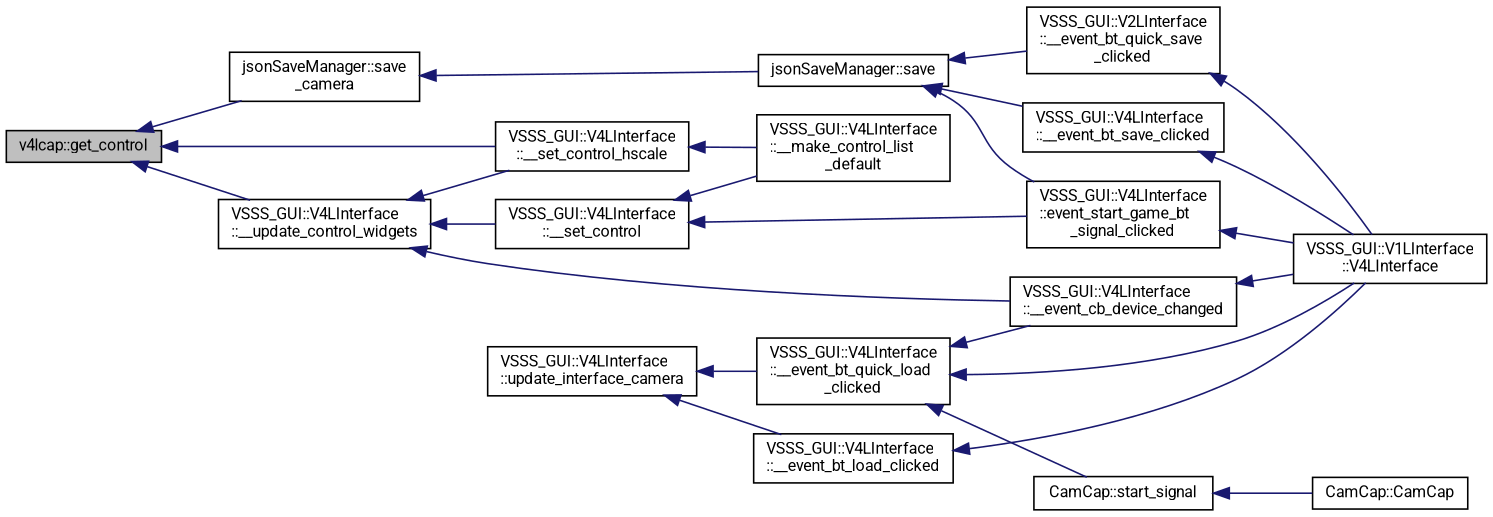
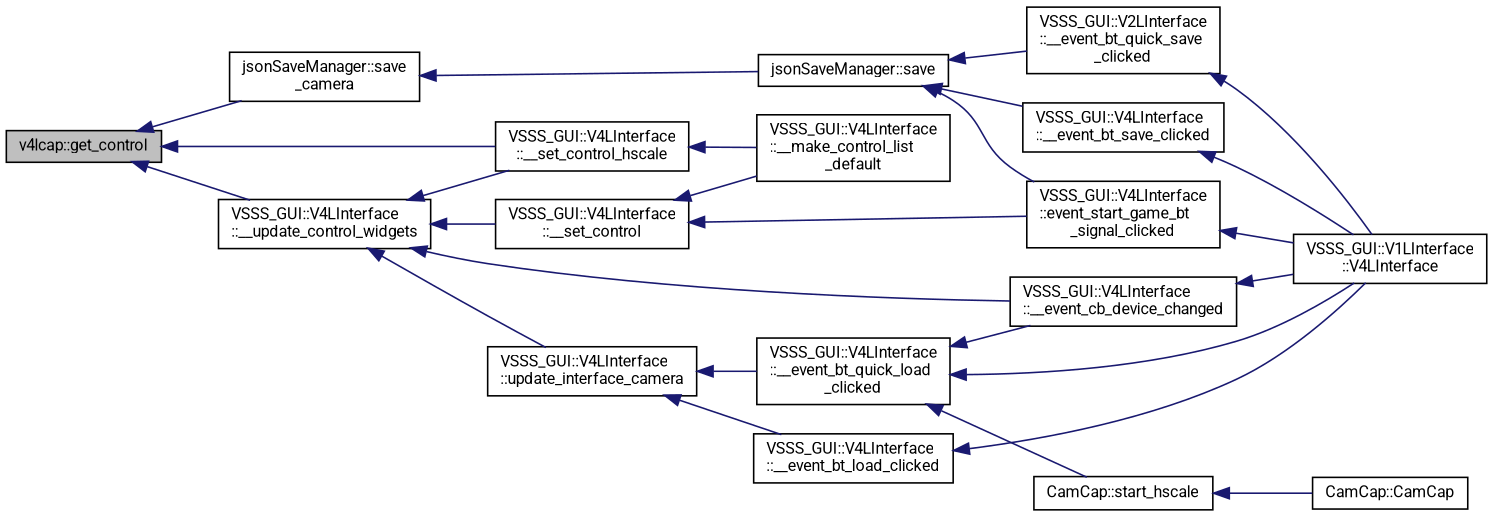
edge "VSSS_GUI::V4LInterface ::update_interface_camera" -> "VSSS_GUI::V4LInterface ::__update_control_widgets": added
node "CamCap::start_signal": label "CamCap::start_signal" -> "CamCap::start_hscale"
